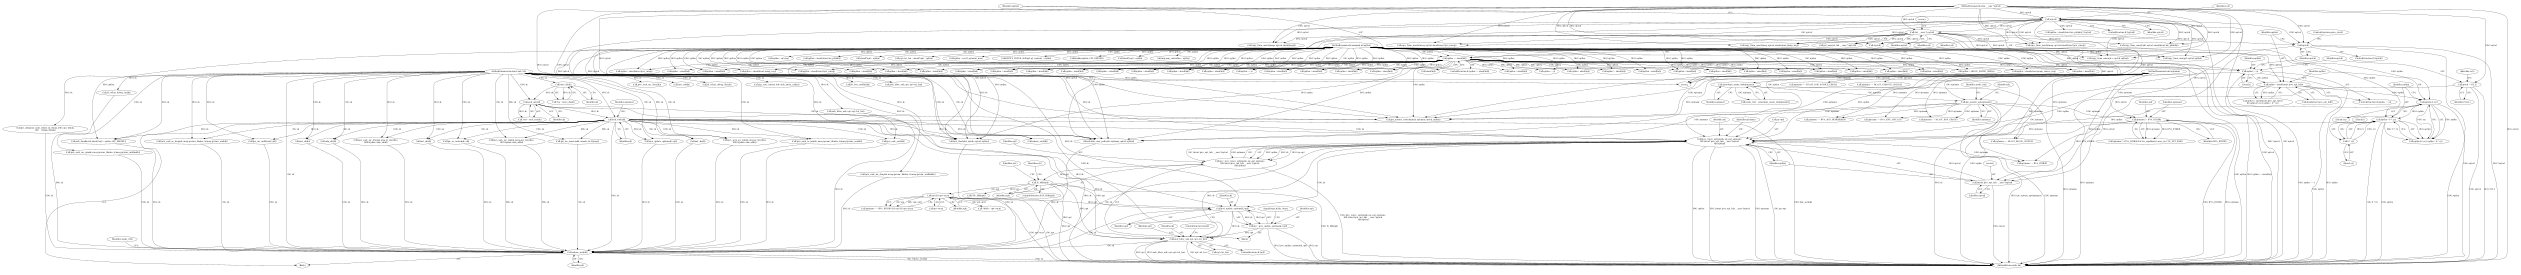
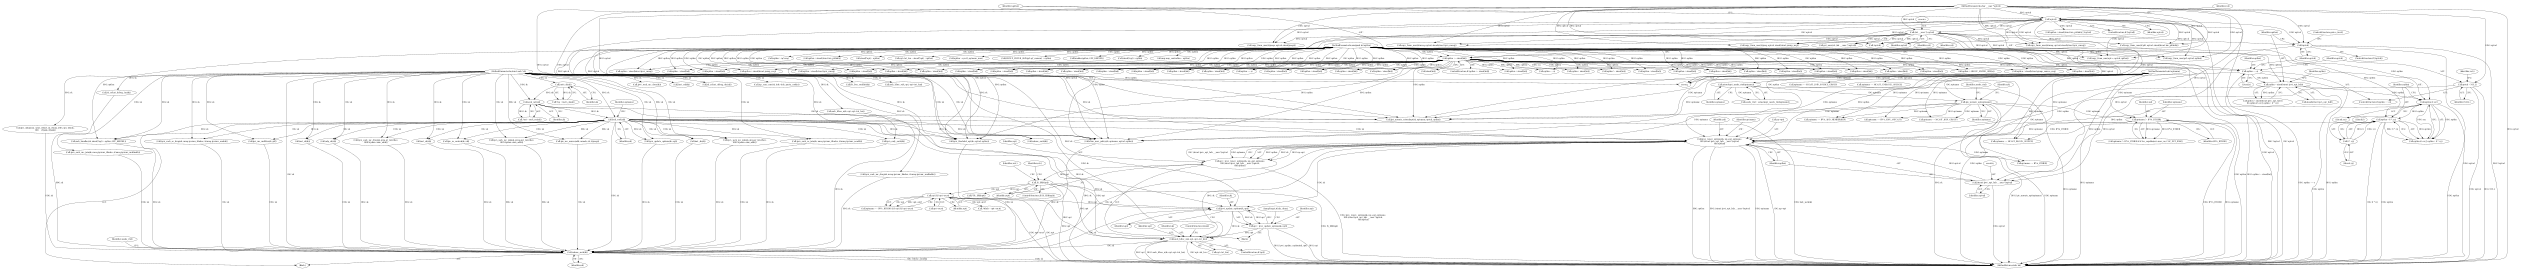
edge "(Call,optlen >= sizeof(int))" -> "(Call,optlen != sizeof(int))": label "DDG: optlen" -> "DDG: 255"
edge "(Call,optlen < sizeof(struct ipv6_opt_hdr))" -> "(ControlStructure,if (optlen == 0))": now "(Call,optval = NULL)" -> "(ControlStructure,if (optlen == 0))"
edge "(Call,optname != IPV6_RTHDR)" -> "(Call,optname == IPV6_RTHDR)": now "(Call,optname != IPV6_RTHDR)" -> "(Call,optname == MCAST_BLOCK_SOURCE)"
node "(Literal,xfrm_user_policy(sk, optname, optval, optlen))": label "(Literal,xfrm_user_policy(sk, optname, optval, optlen))" -> "(Call,xfrm_user_policy(sk, optname, optval, optlen))"
